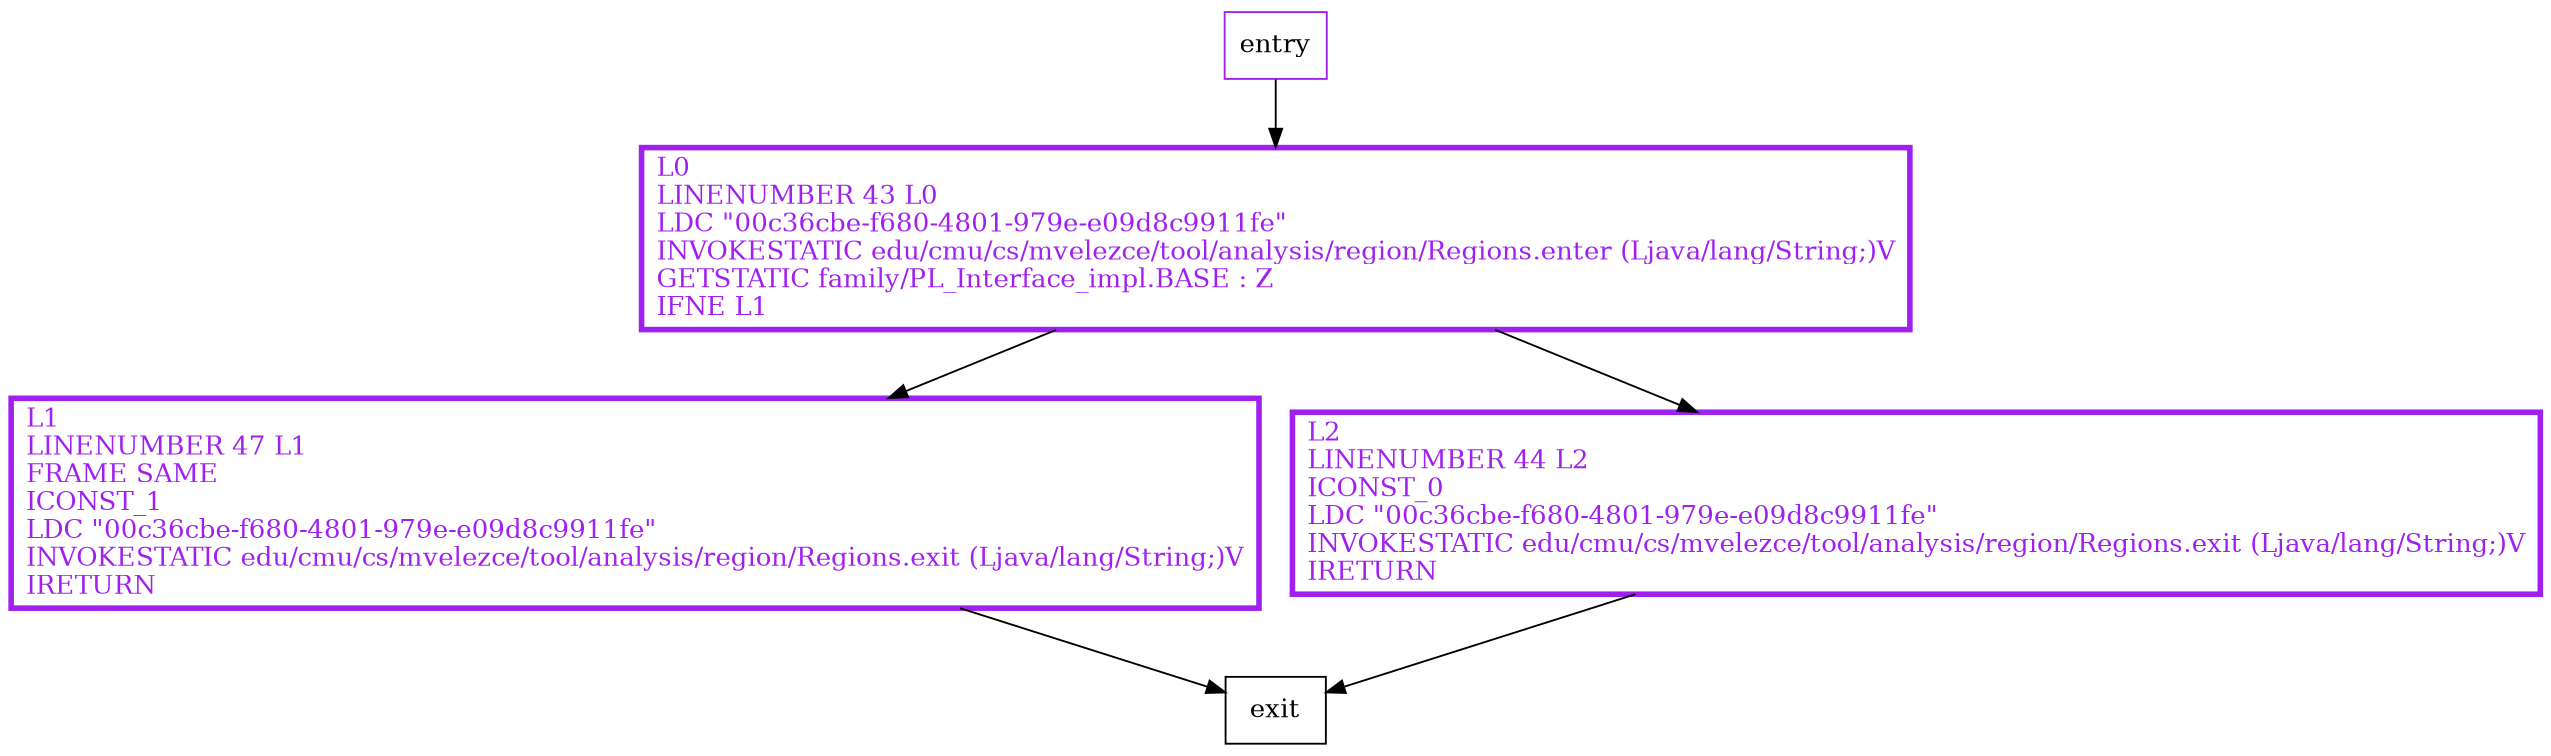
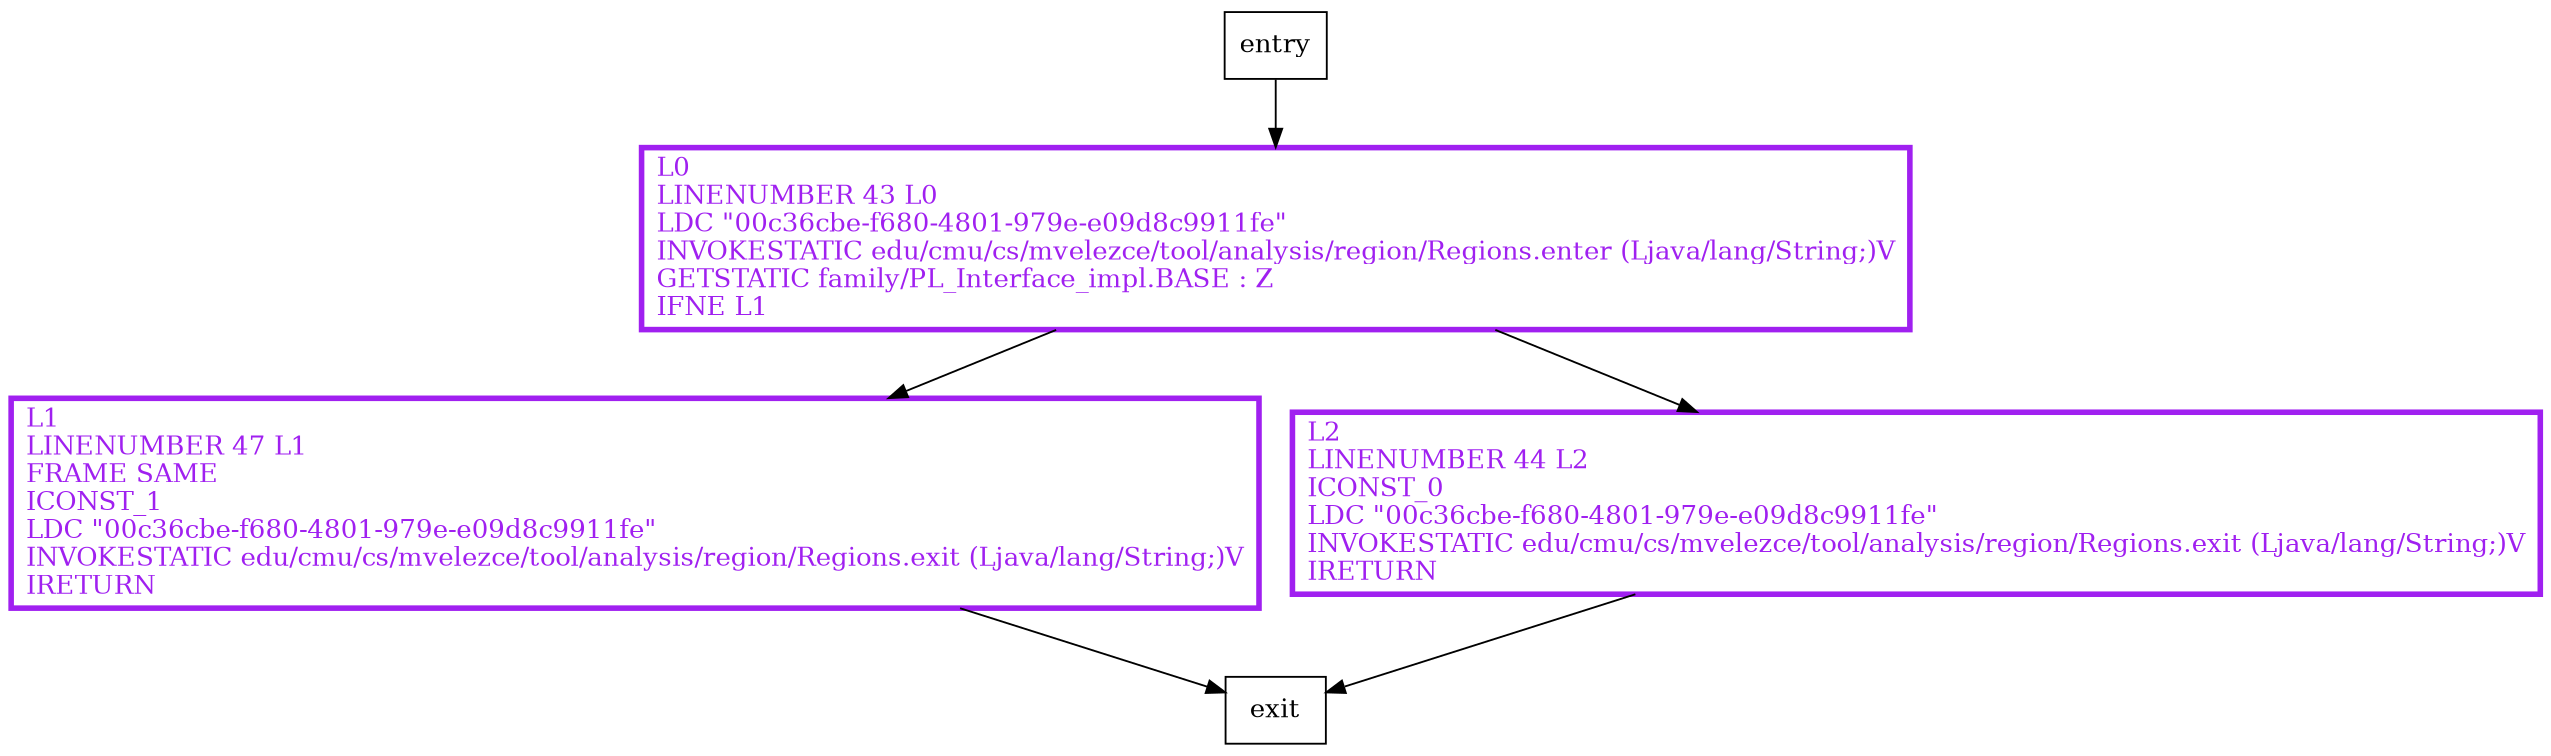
node "entry": color purple -> black
